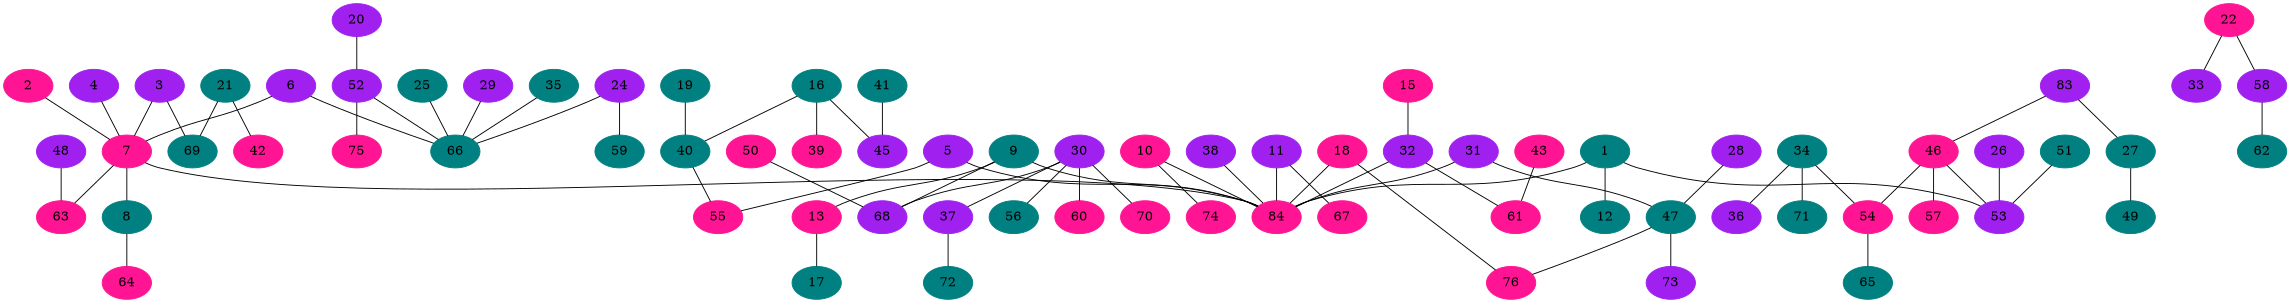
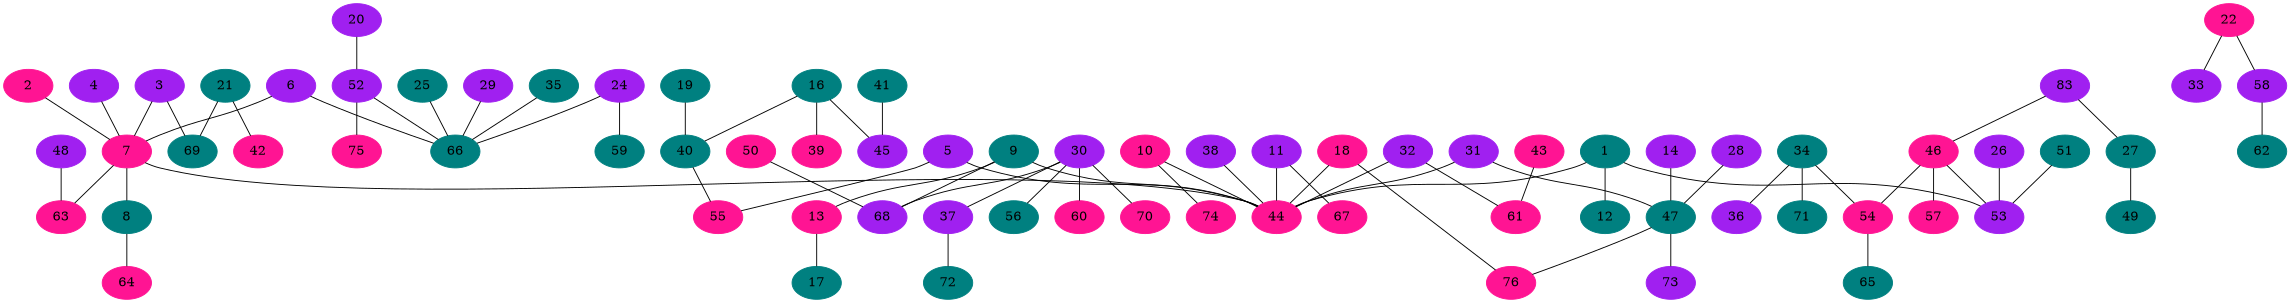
node "15": removed
node "14": added
node "84": label "84" -> "44"
